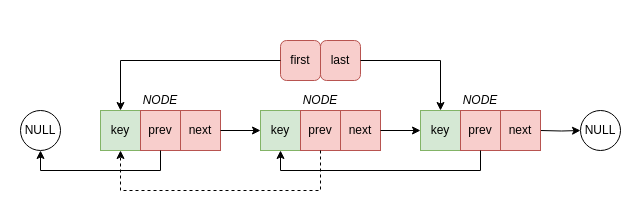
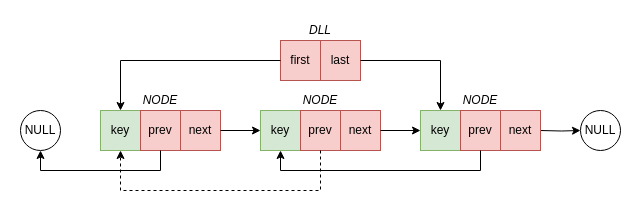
node "DLL": added
node "first": shape rounded rectangle -> rectangle
node "last": shape rounded rectangle -> rectangle
